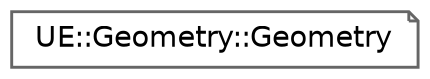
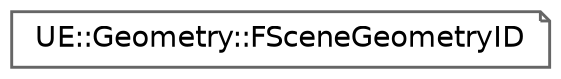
node "UE::Geometry::Geometry": label "UE::Geometry::Geometry" -> "UE::Geometry::FSceneGeometryID"
